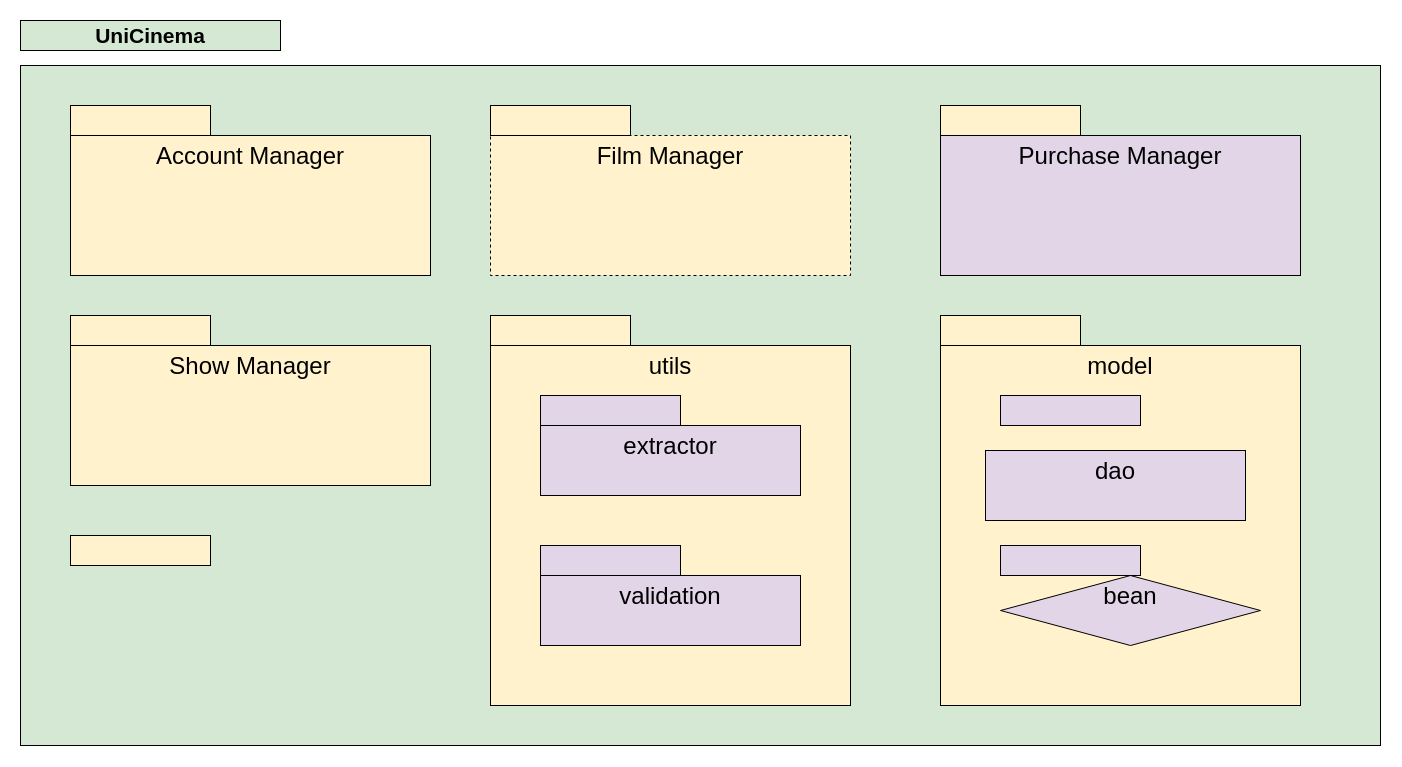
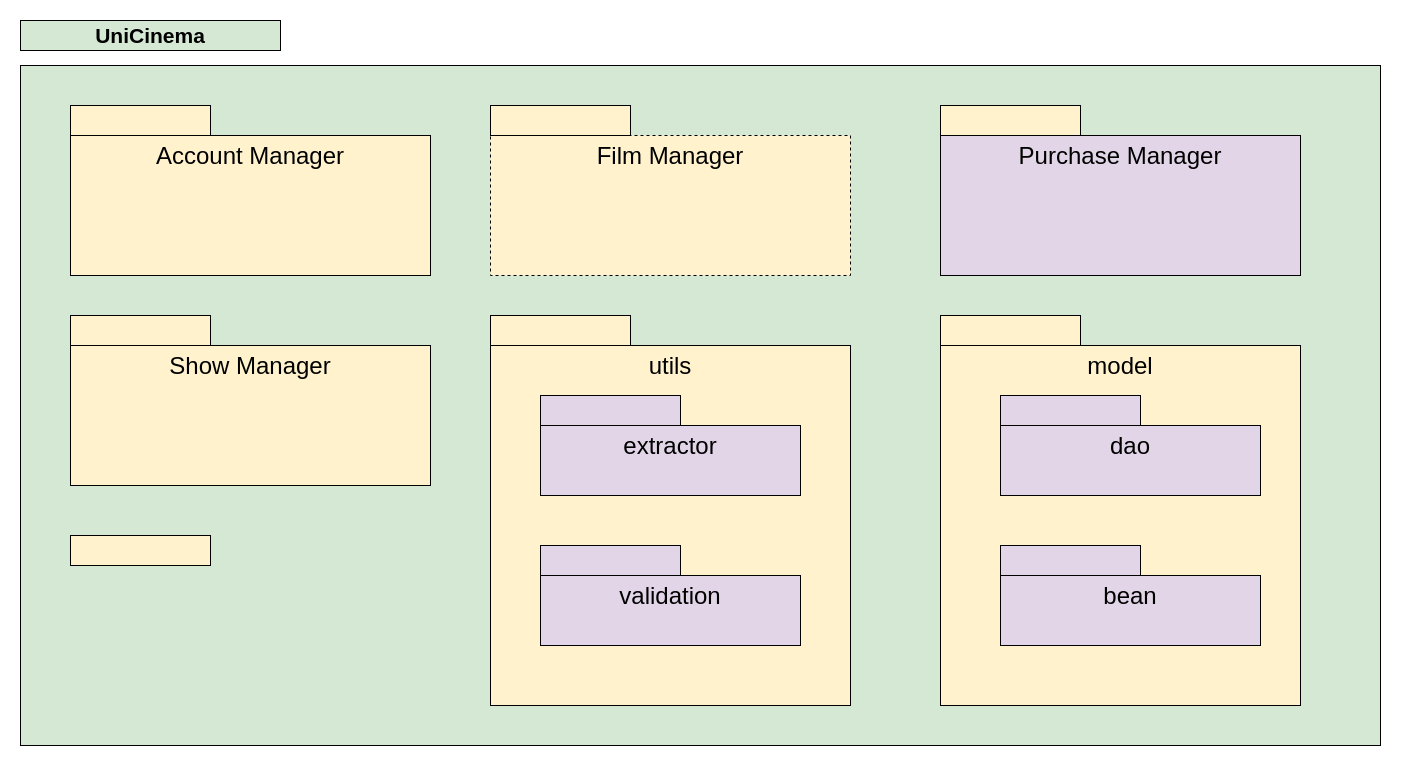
node "dao": moved (1116, 486) -> (1131, 461)
node "bean": shape diamond -> rectangle
